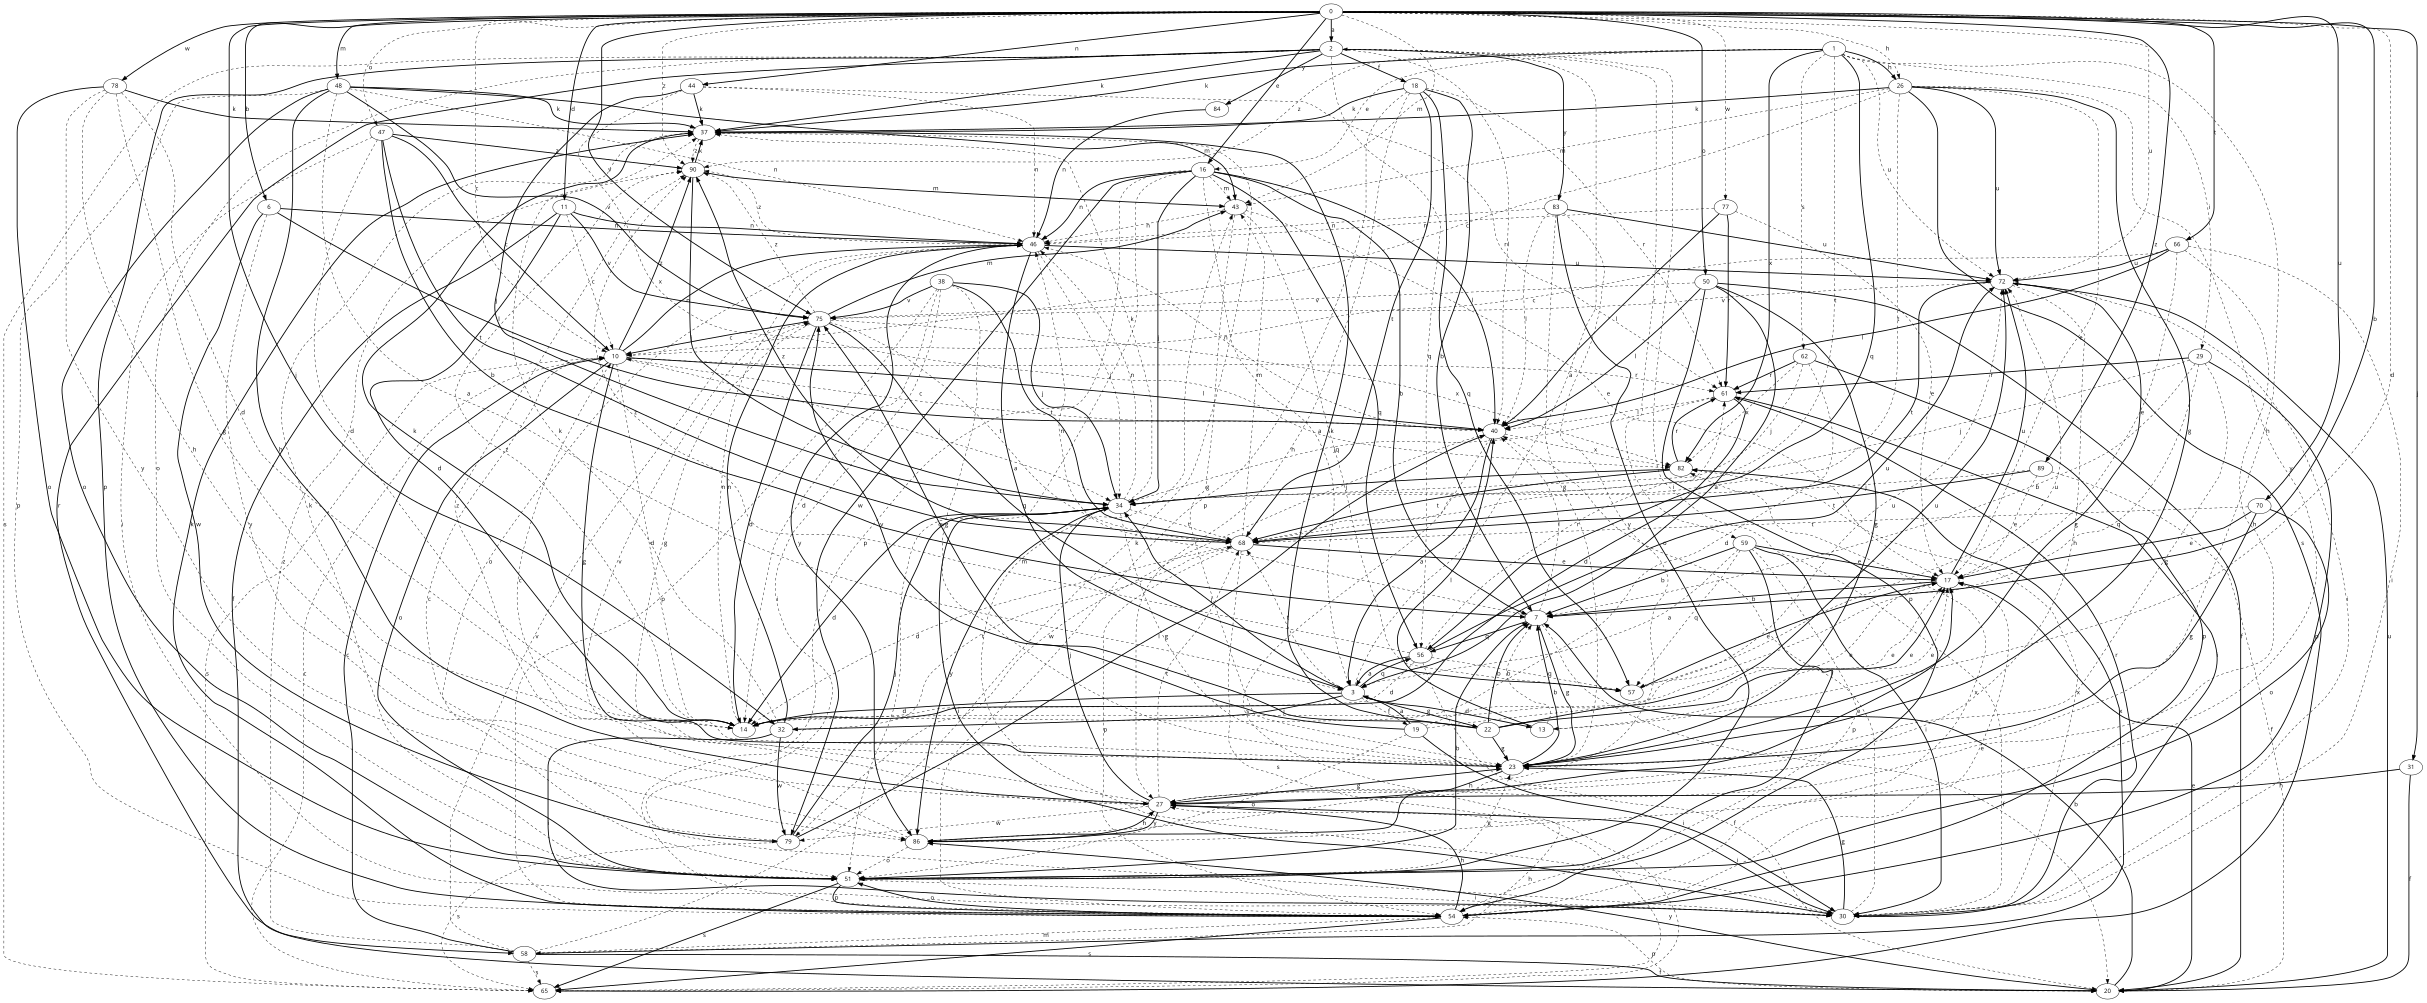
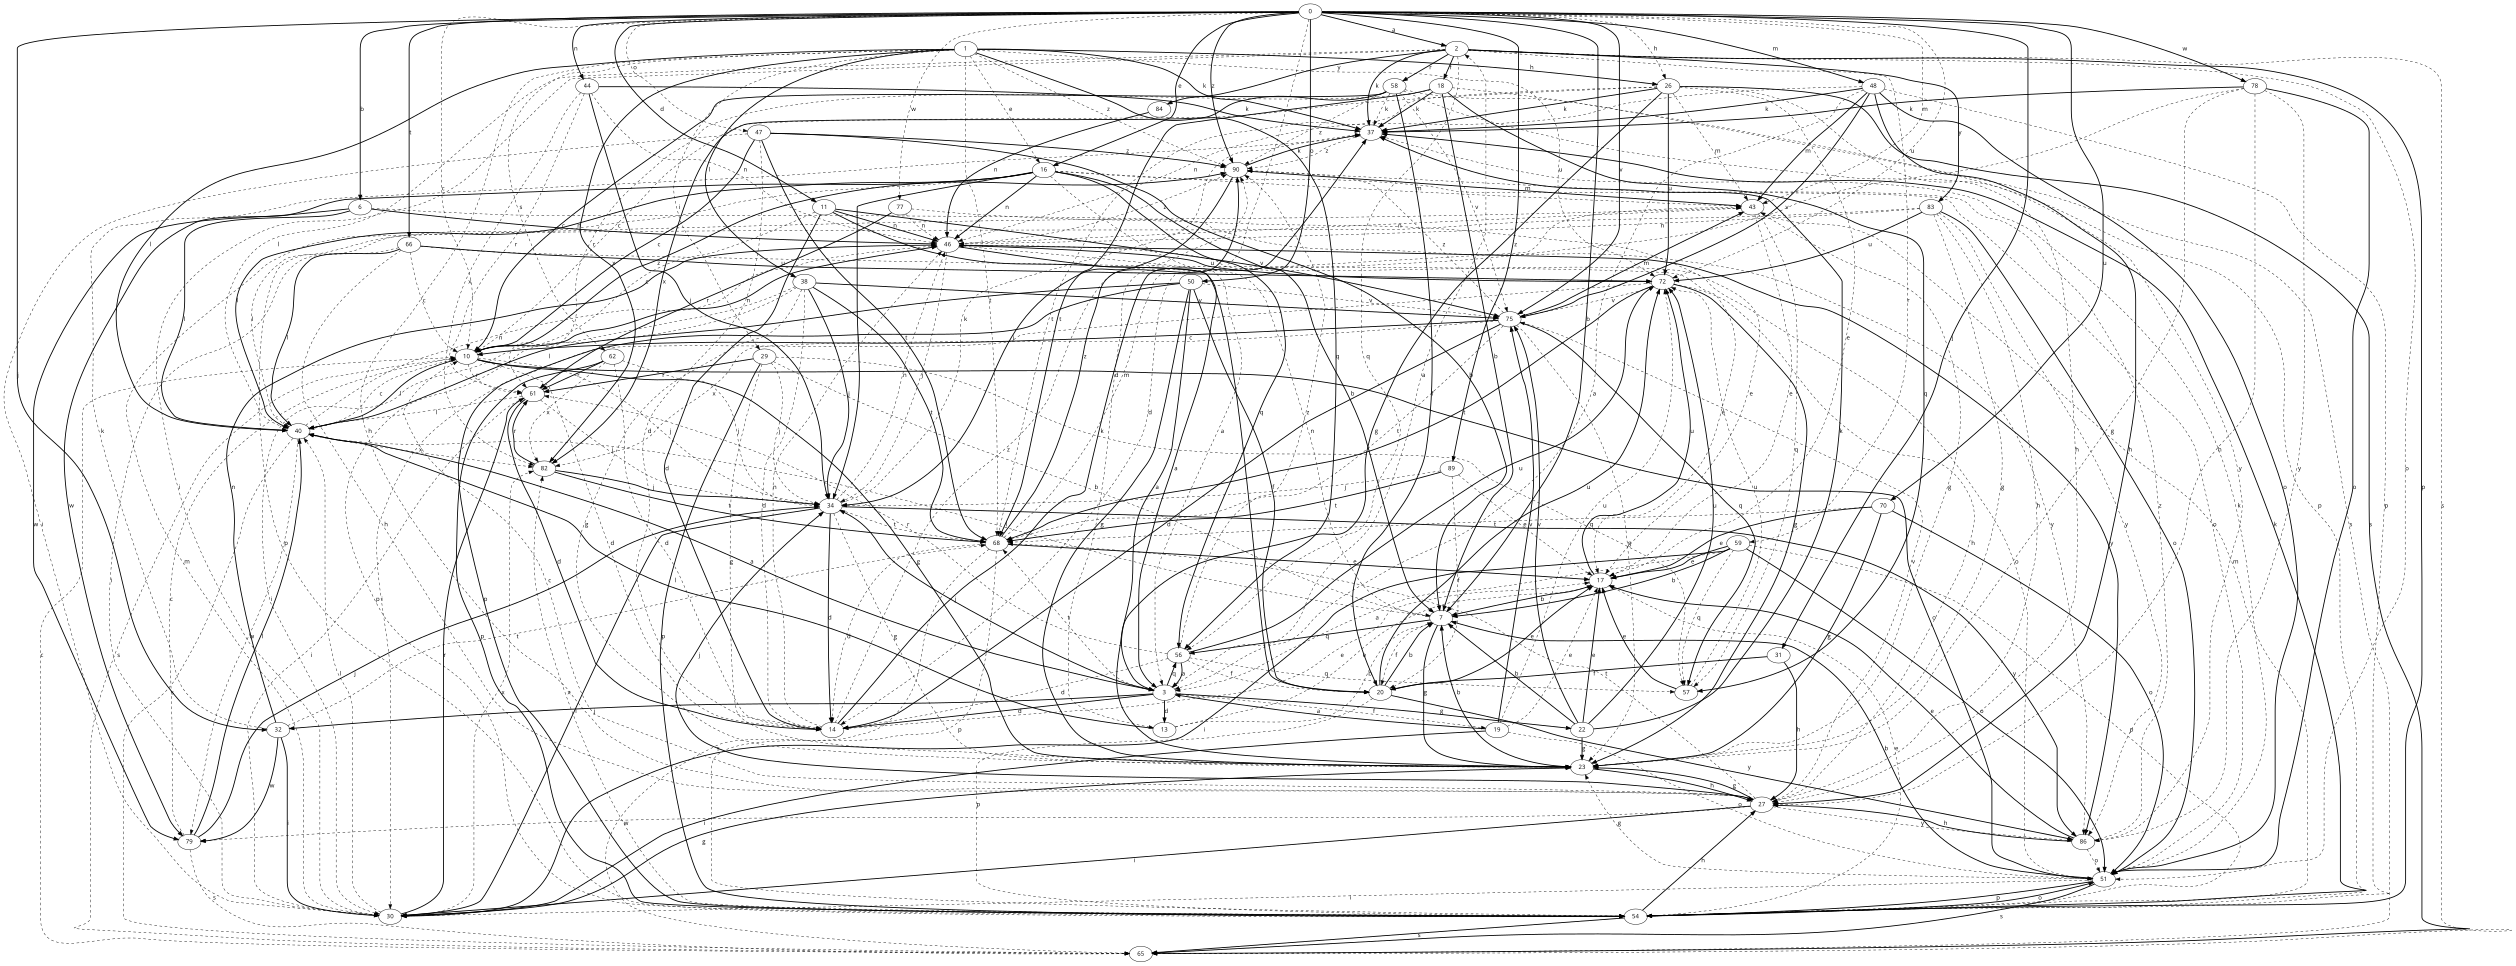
edge "0" -> "90": style dashed -> bold
edge "1" -> "38": added, label "l"
edge "77" -> "40": now "1" -> "40"
edge "18" -> "27": now "83" -> "27"
edge "61" -> "30": style bold -> dashed
edge "27" -> "86": style bold -> dashed
edge "54" -> "58": now "54" -> "43"
